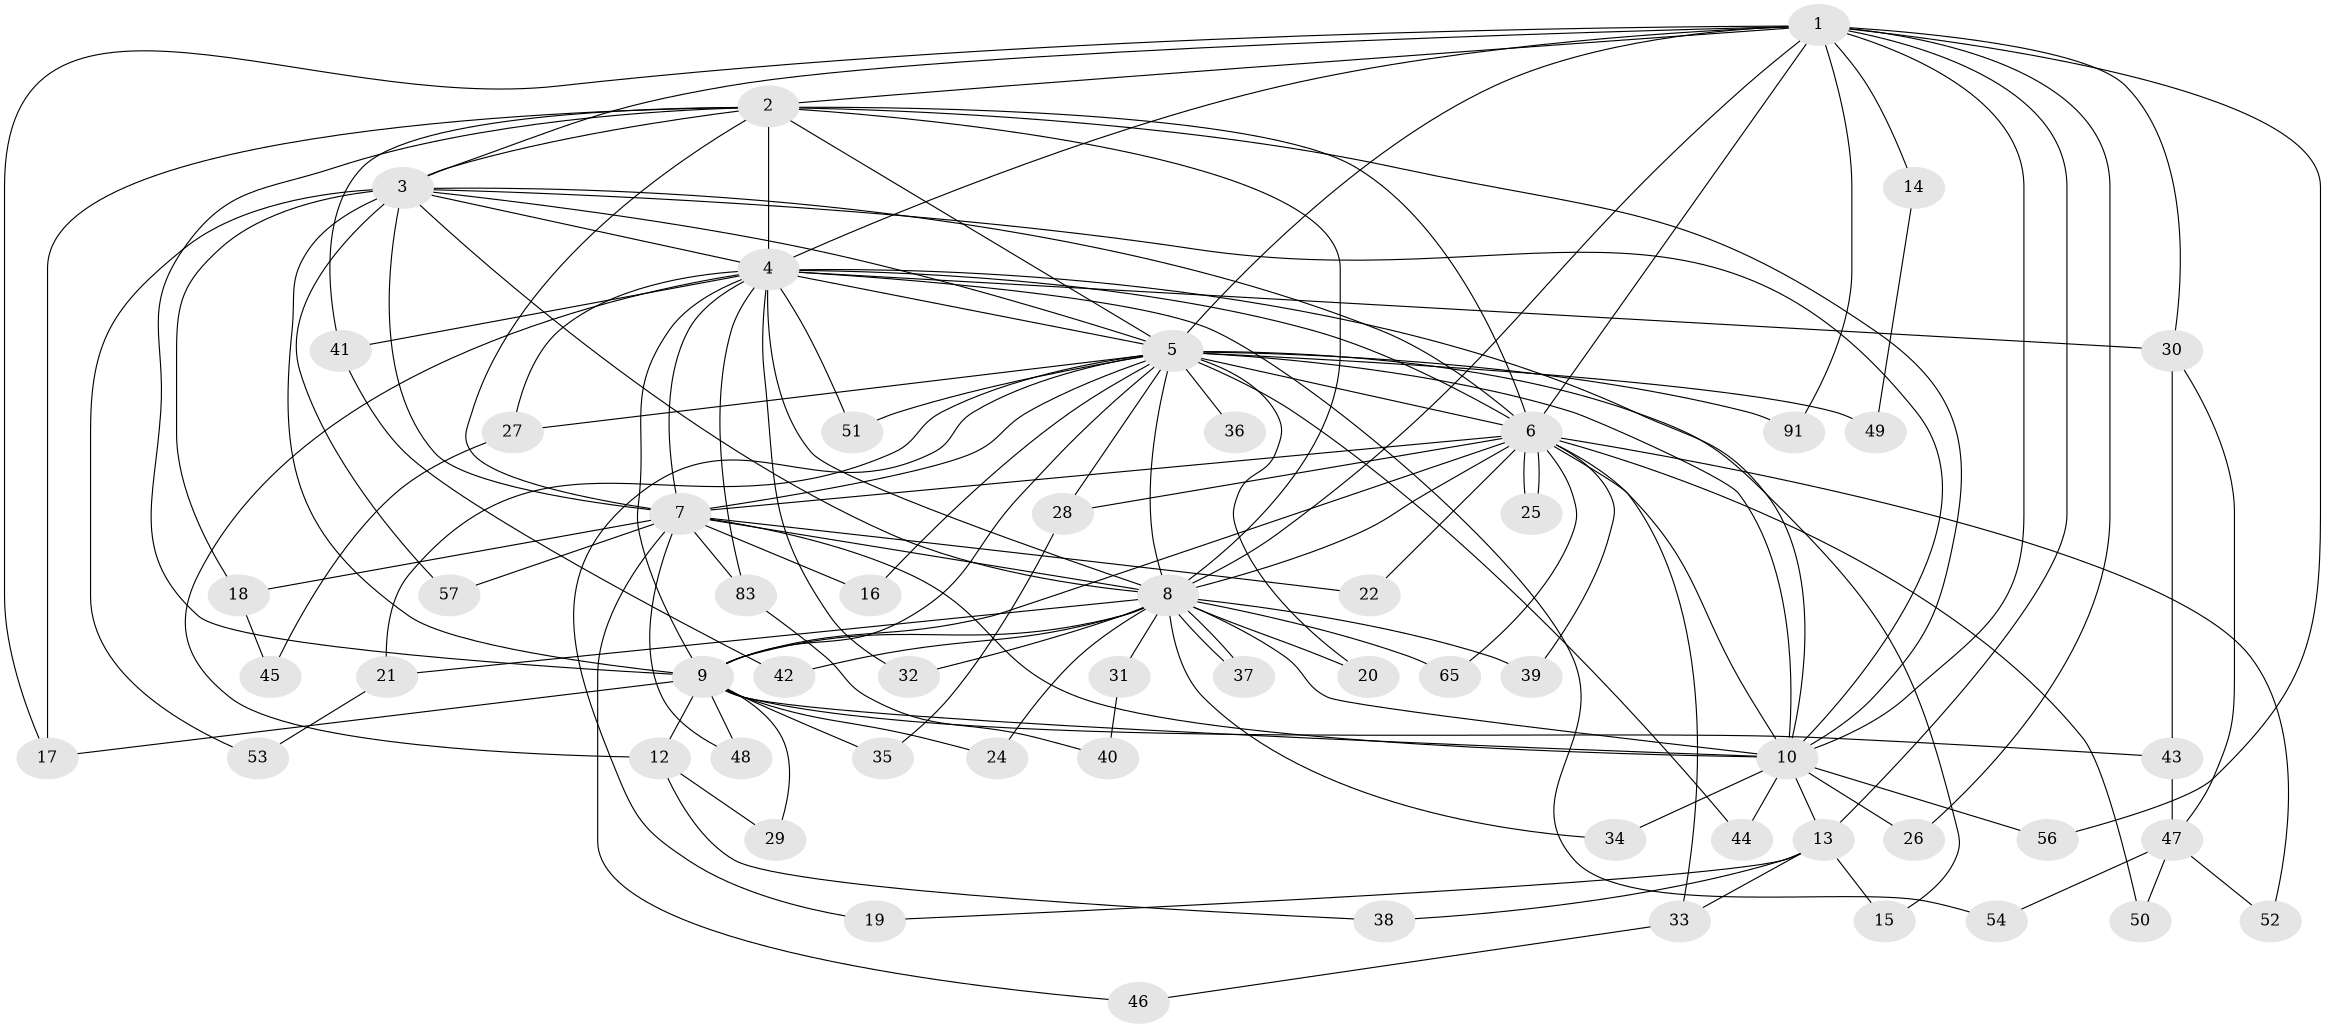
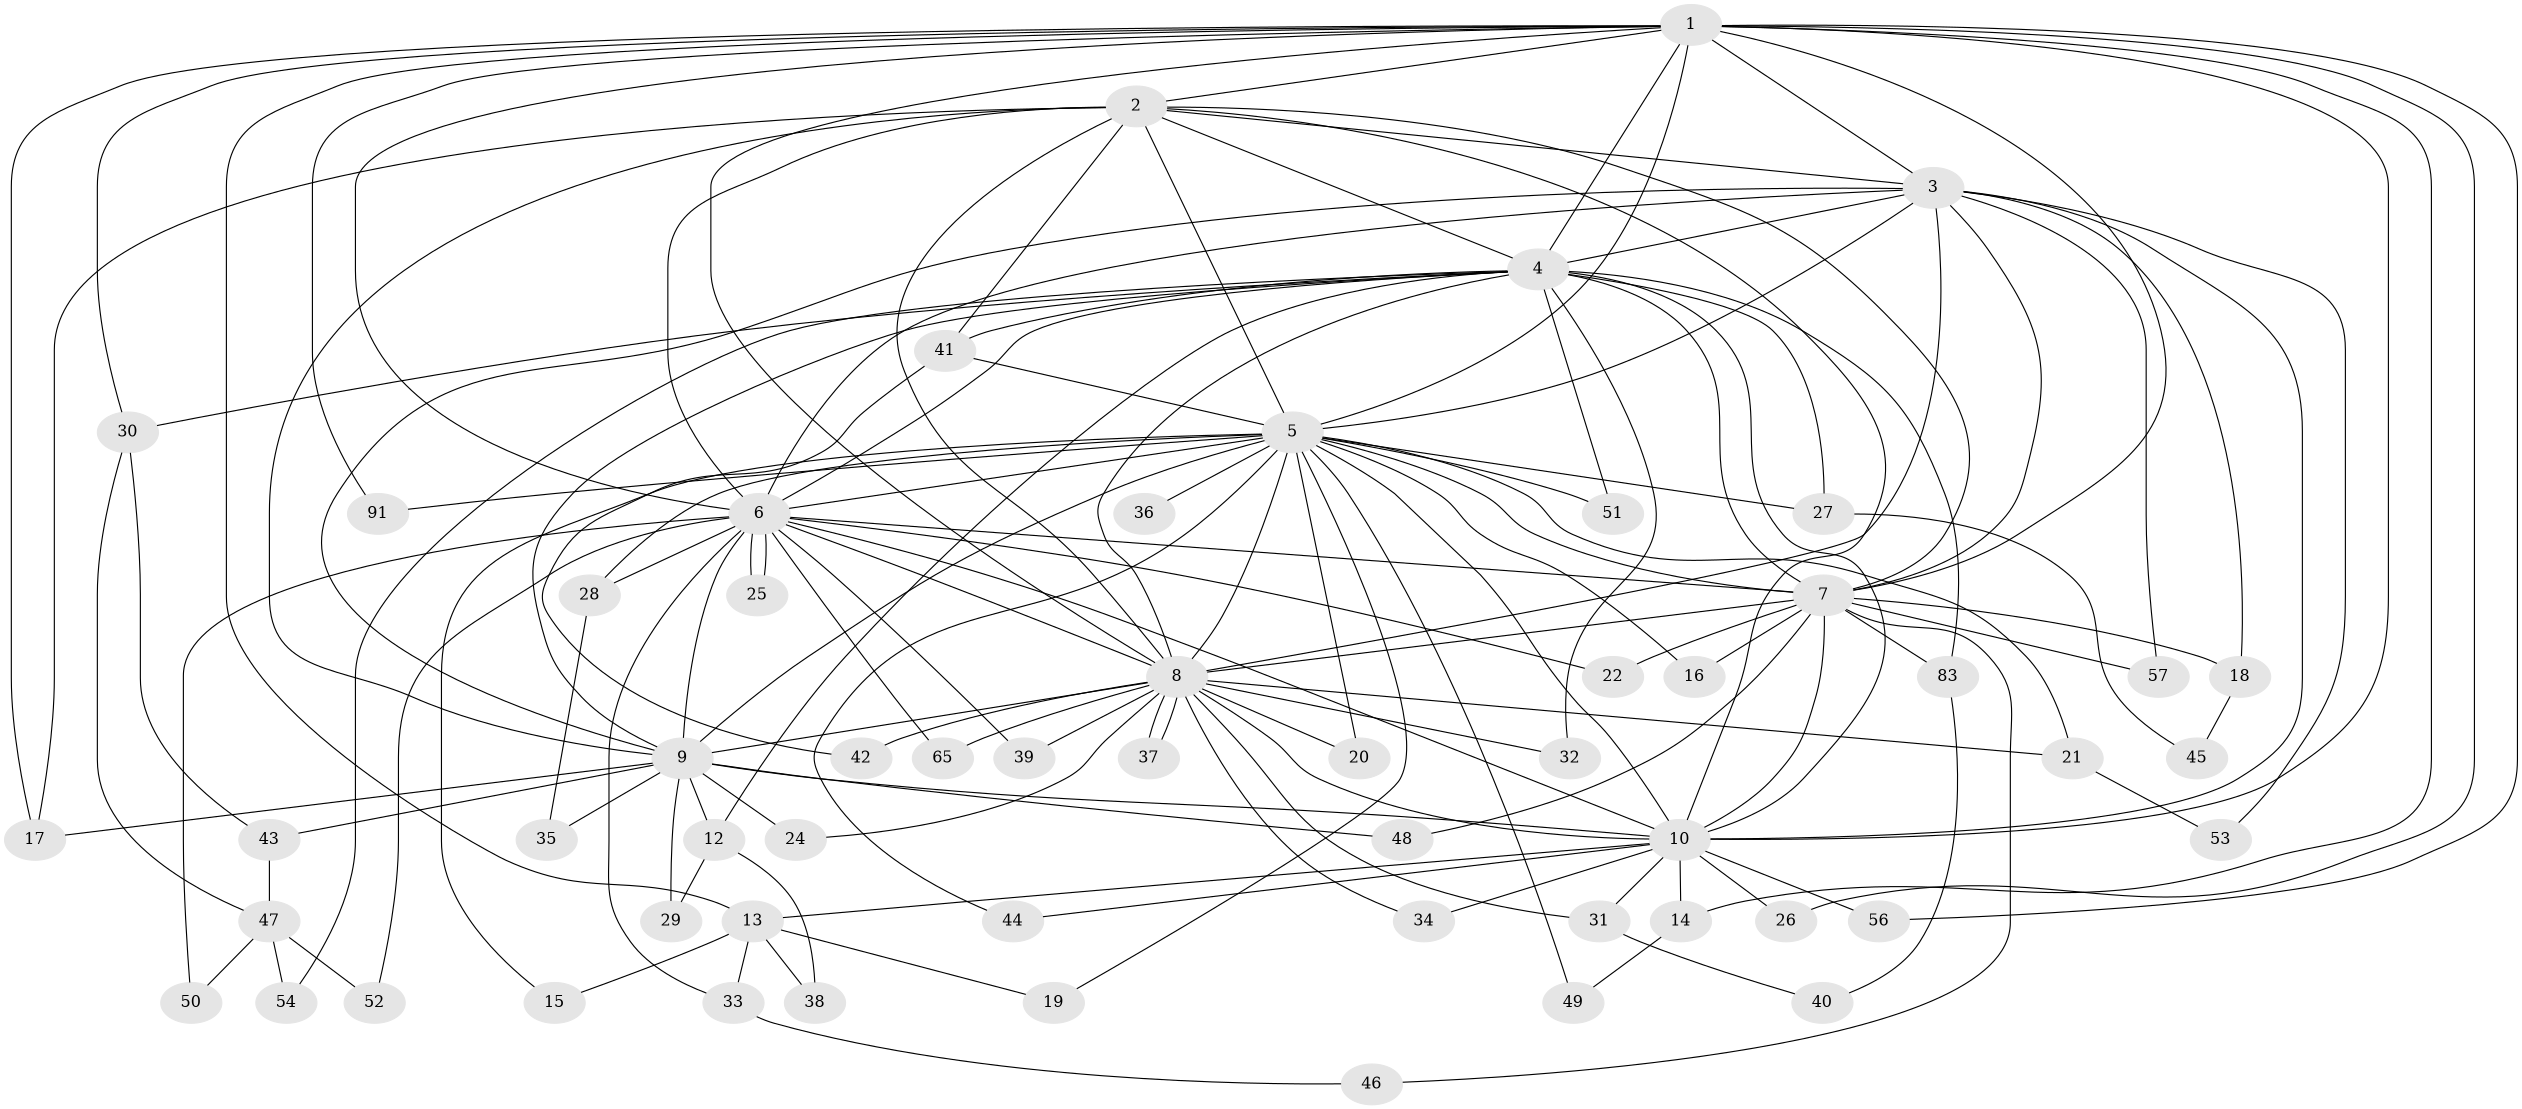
edge "1" -- "7": added
edge "4" -- "5": now "41" -- "5"
edge "10" -- "31": added
edge "10" -- "14": added
